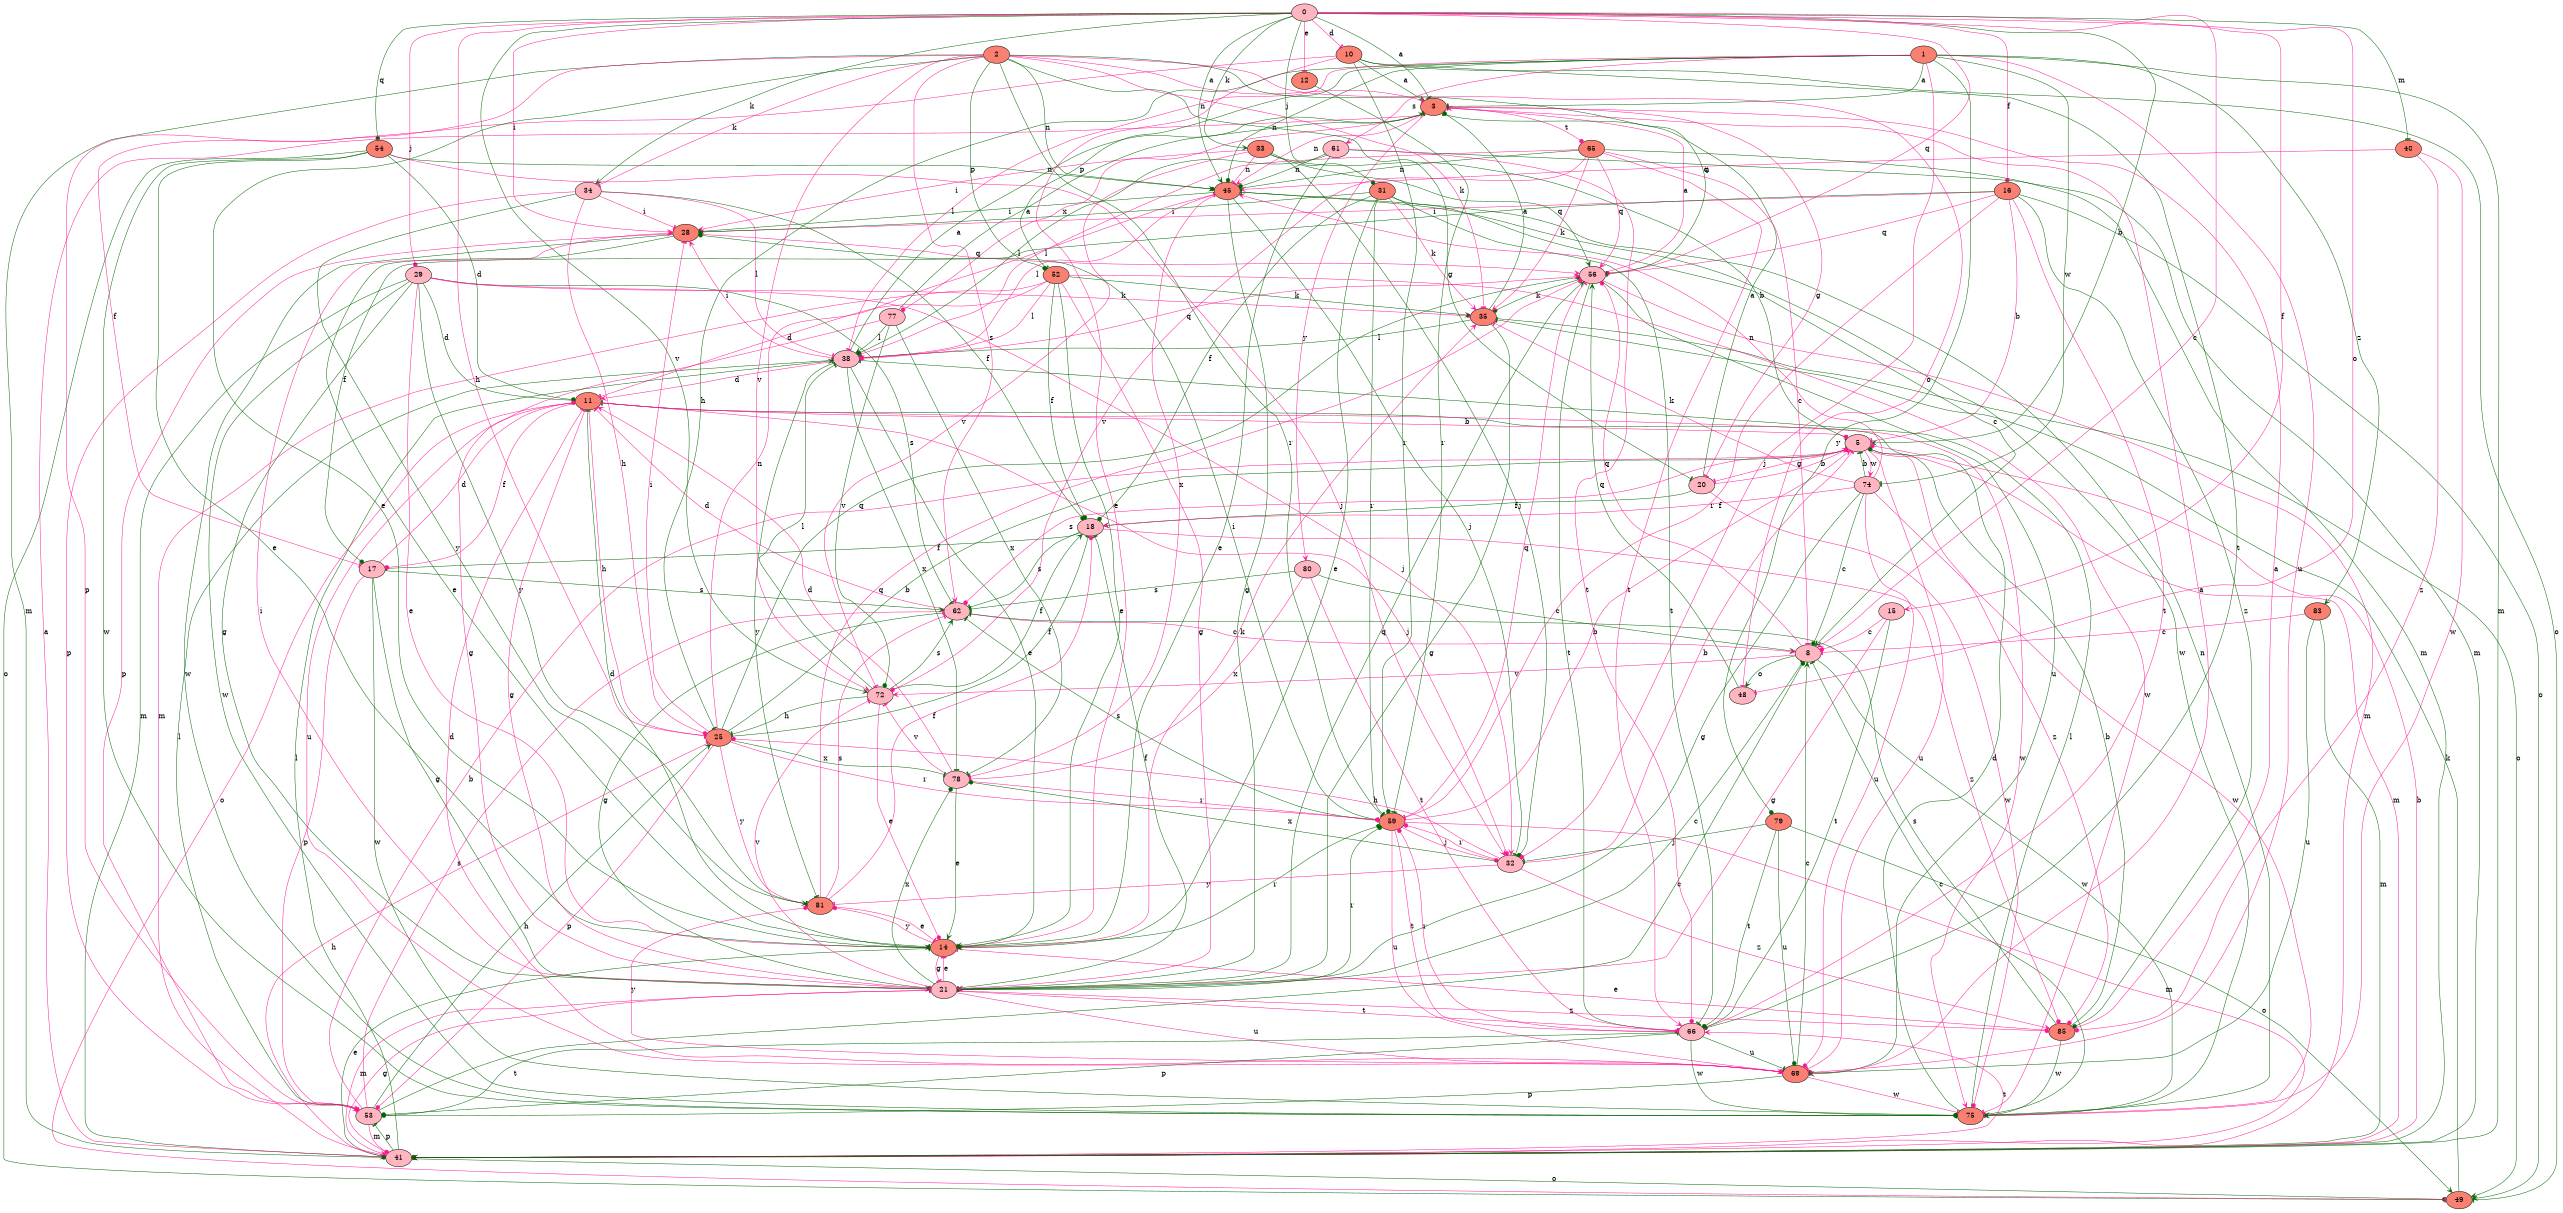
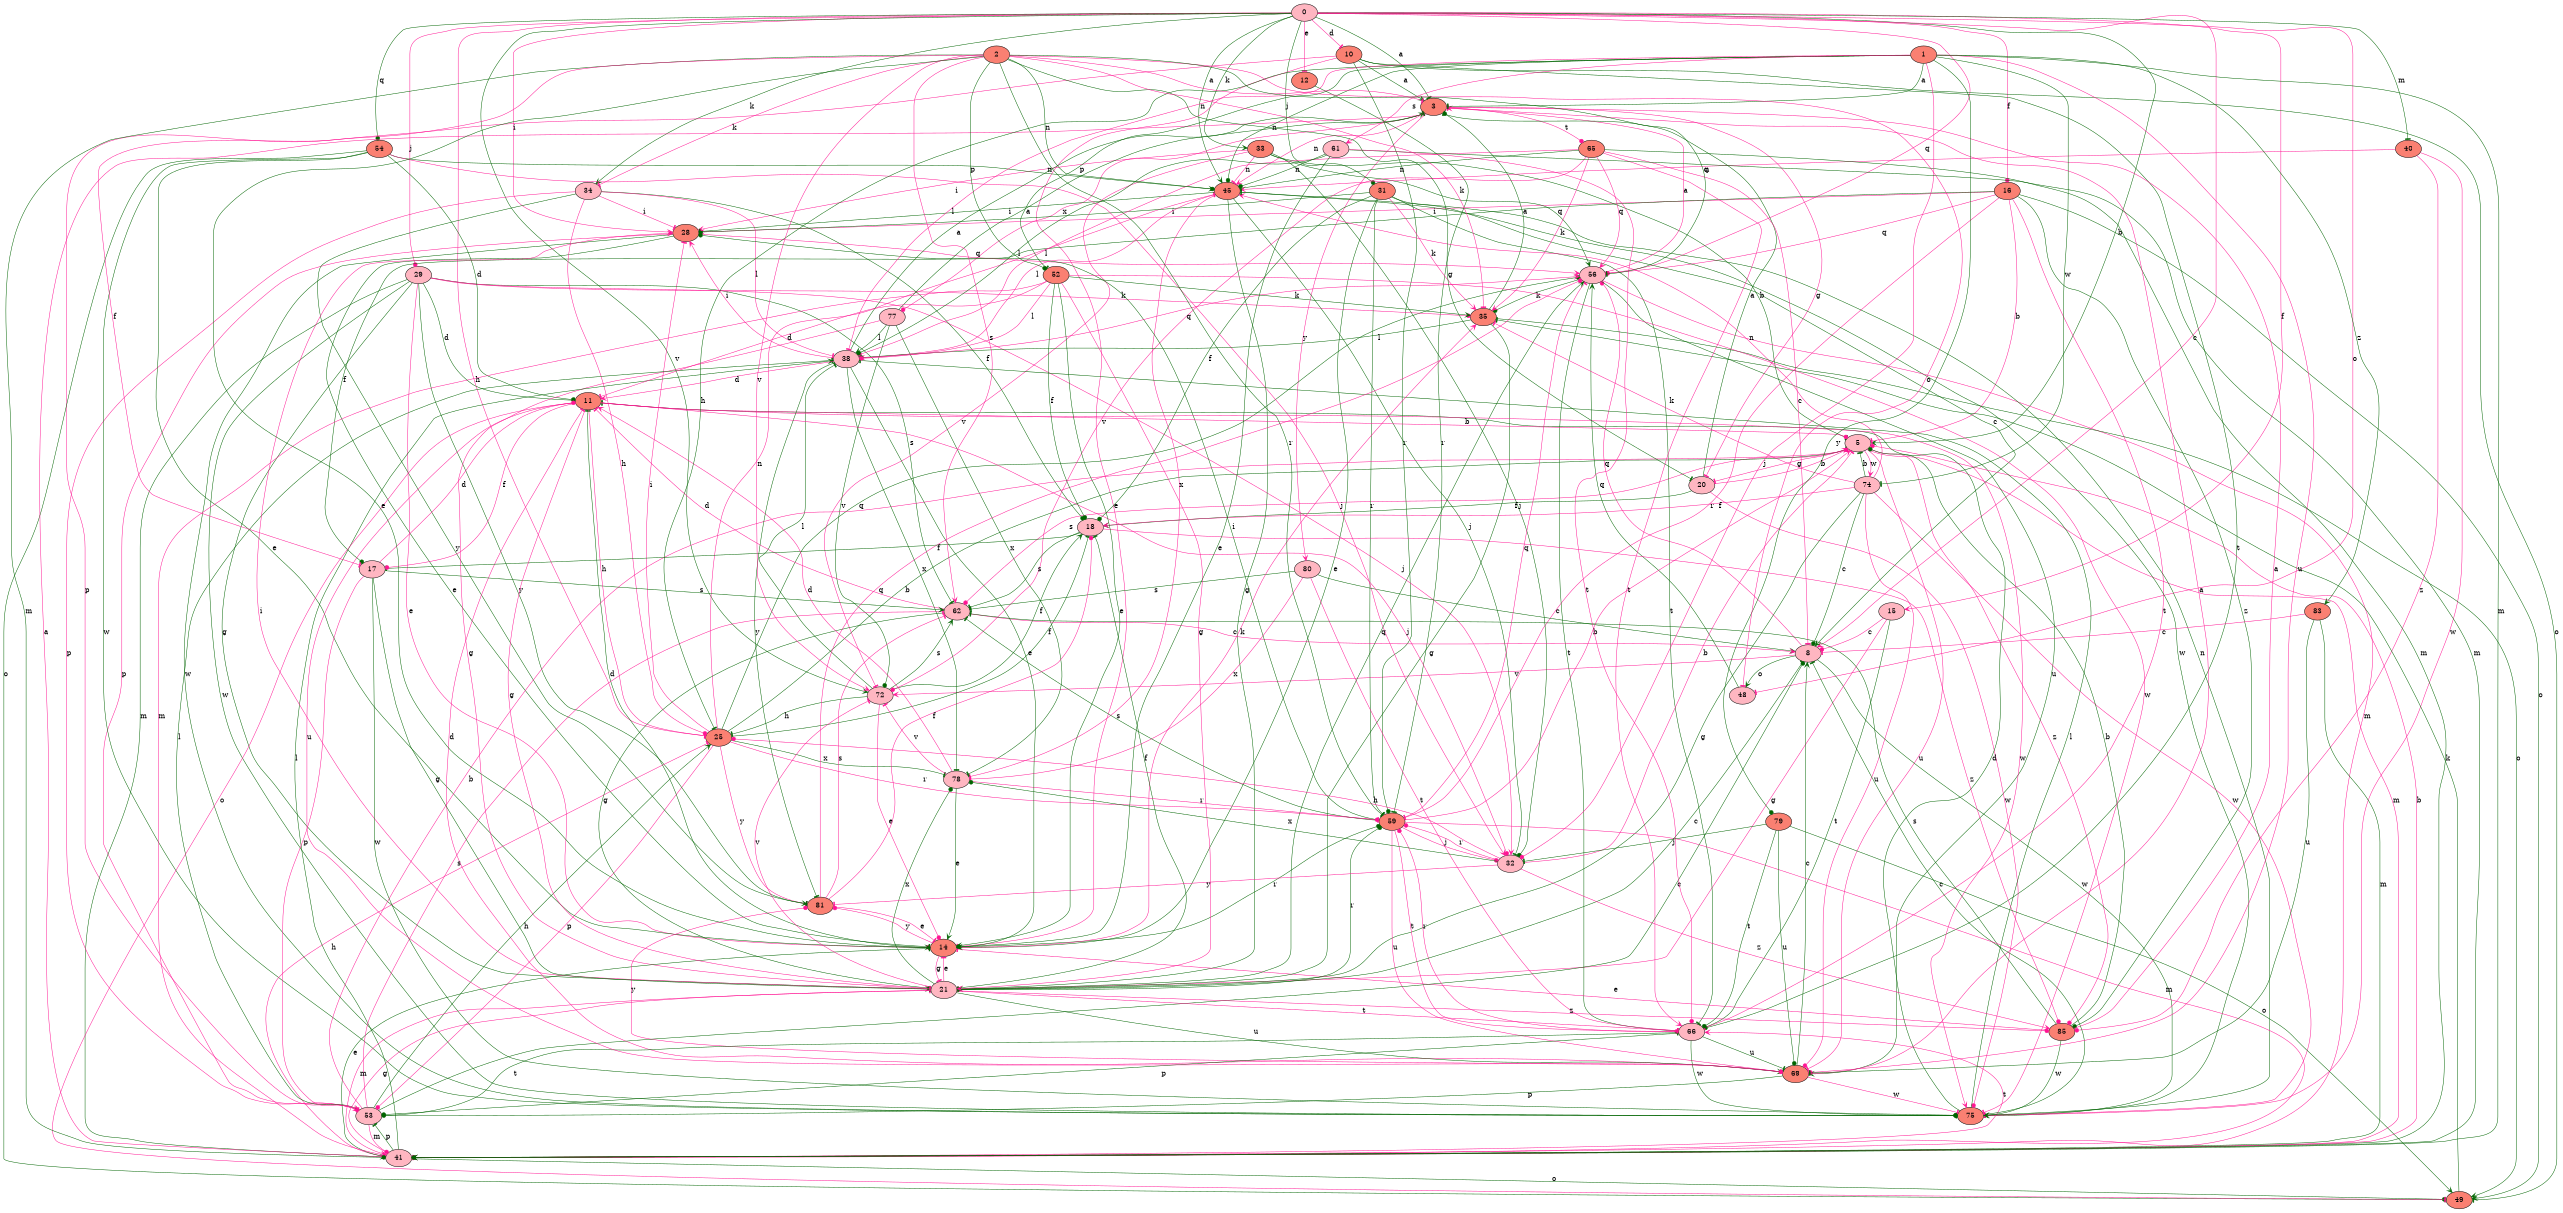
edge "21" -> "69": color deeppink -> darkgreen
